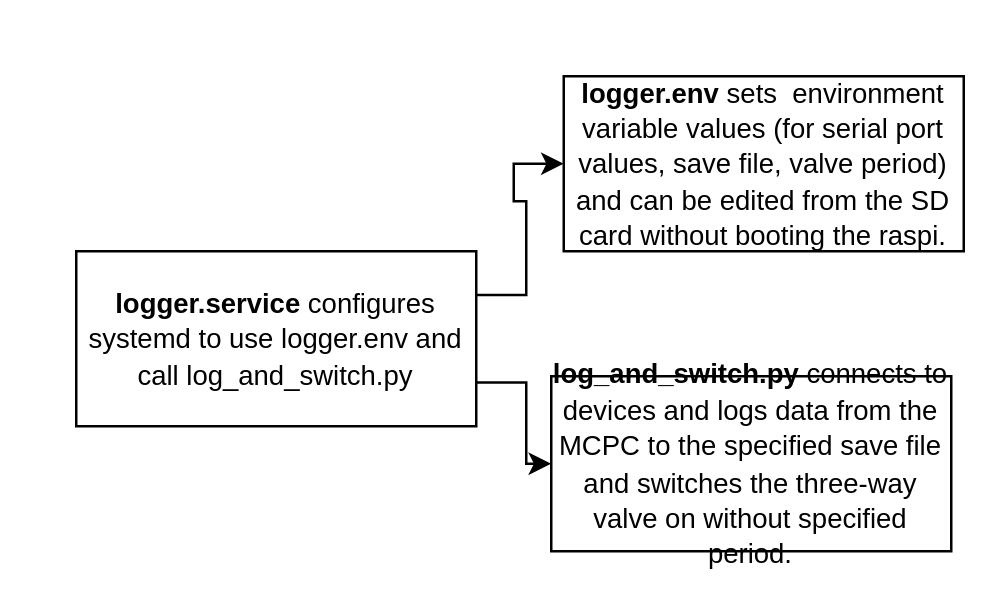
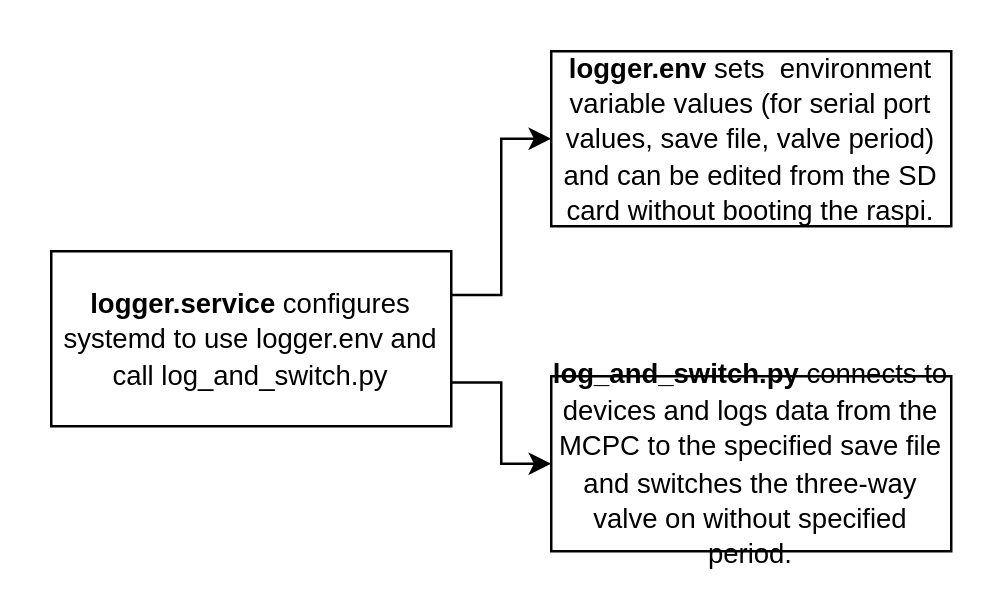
node "logger.env sets environment variable values (for serial port values, save file, valve period) and can be edited from the SD card without booting the raspi.": moved (764, 164) -> (751, 139)
node "logger.service configures systemd to use logger.env and call log_and_switch.py": moved (276, 339) -> (251, 339)
